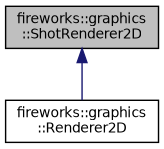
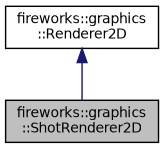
edge "fireworks::graphics ::Renderer2D" -> "fireworks::graphics ::ShotRenderer2D": reversed
